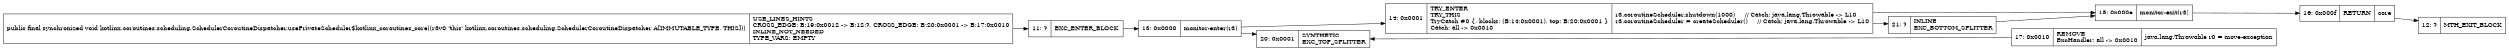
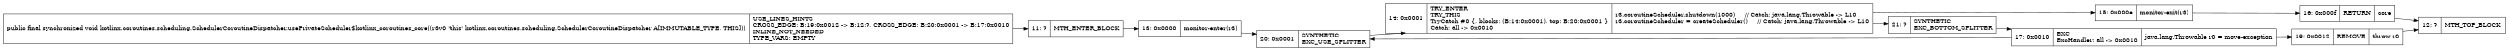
edge "21: ?" -> "15: 0x000e": now "21: ?" -> "17: 0x0010"
node "21: ?": text "INLINE" -> "SYNTHETIC"
edge "13: 0x0000" -> "14: 0x0001": now "20: 0x0001" -> "14: 0x0001"
node "12: ?": text "MTH_EXIT_BLOCK" -> "MTH_TOP_BLOCK"
node "11: ?": text "EXC_ENTER_BLOCK" -> "MTH_ENTER_BLOCK"
node "17: 0x0010": text "REMOVE" -> "EXC"
node "19: 0x0012": added
node "20: 0x0001": text "EXC_TOP_SPLITTER" -> "EXC_USE_SPLITTER"
